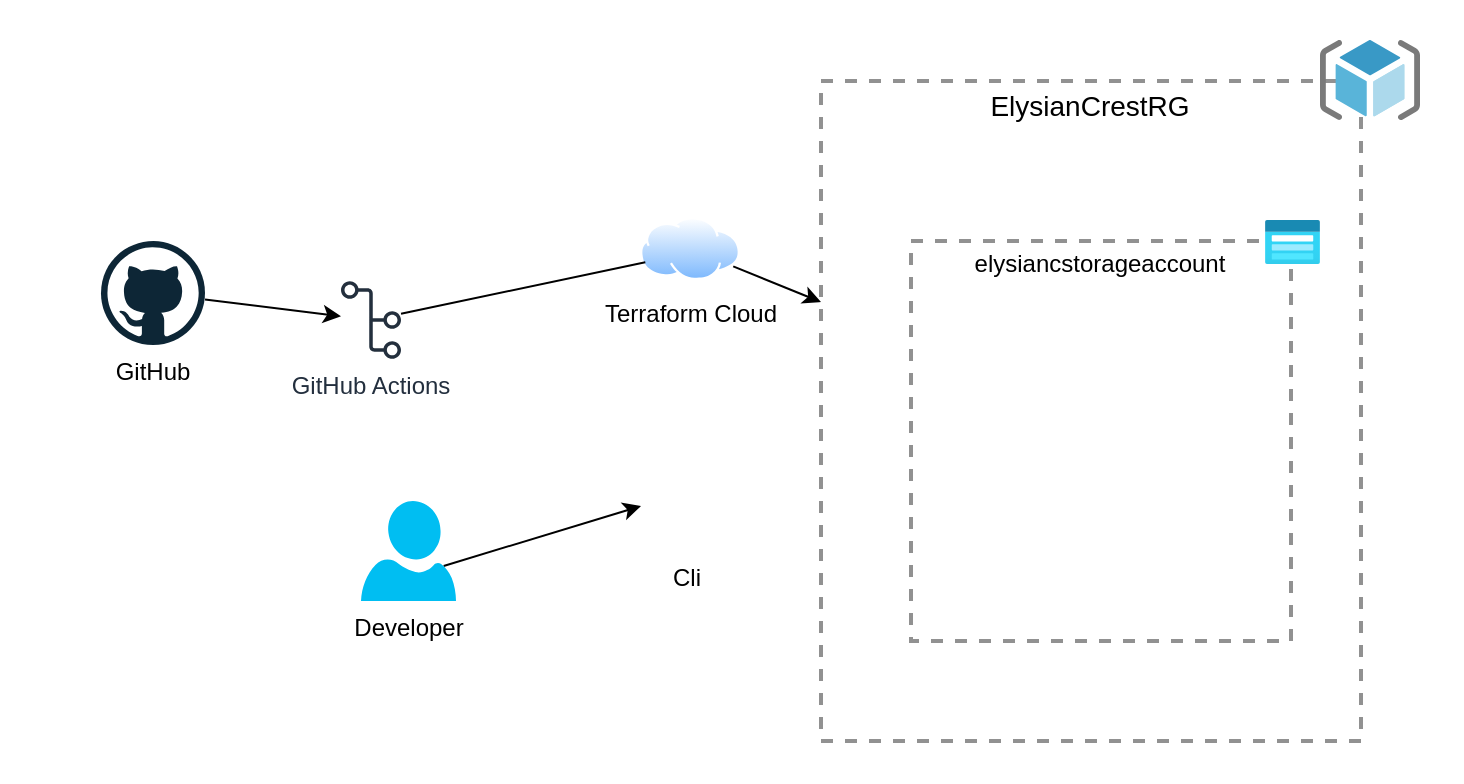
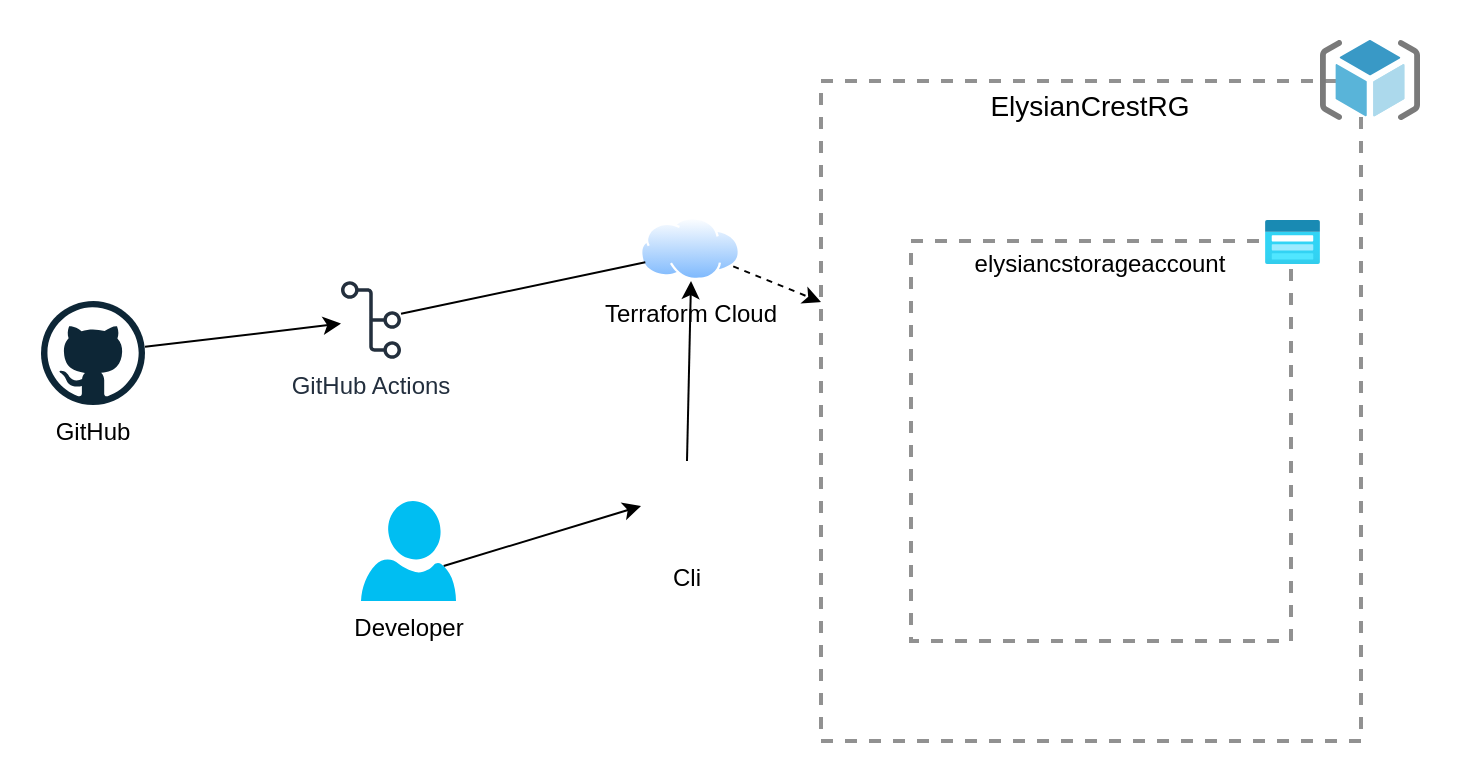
edge "Terraform Cloud" -> "ElysianCrestRG": style solid -> dashed
node "GitHub": moved (153, 293) -> (93, 353)
edge "Cli" -> "Terraform Cloud": added
